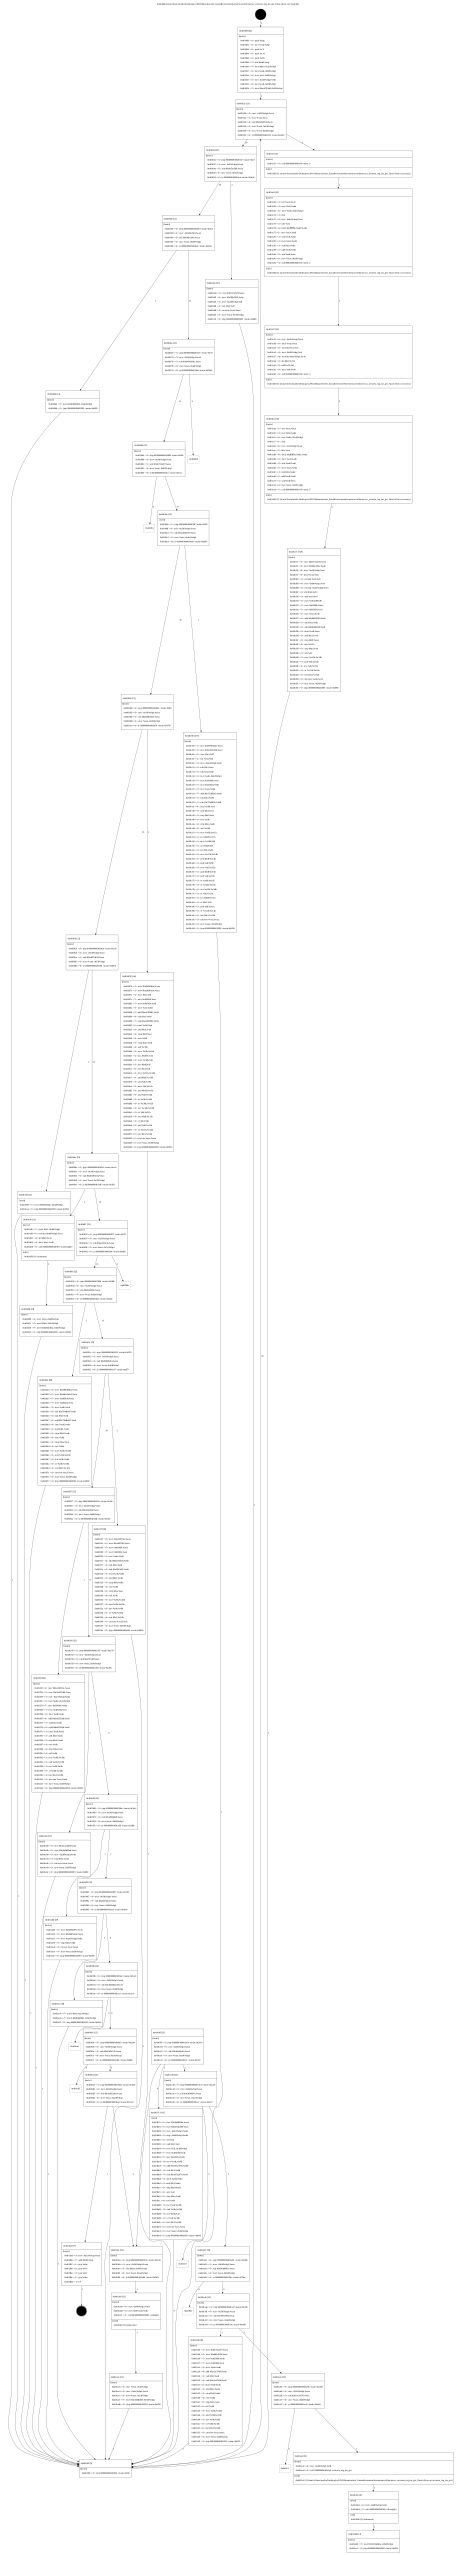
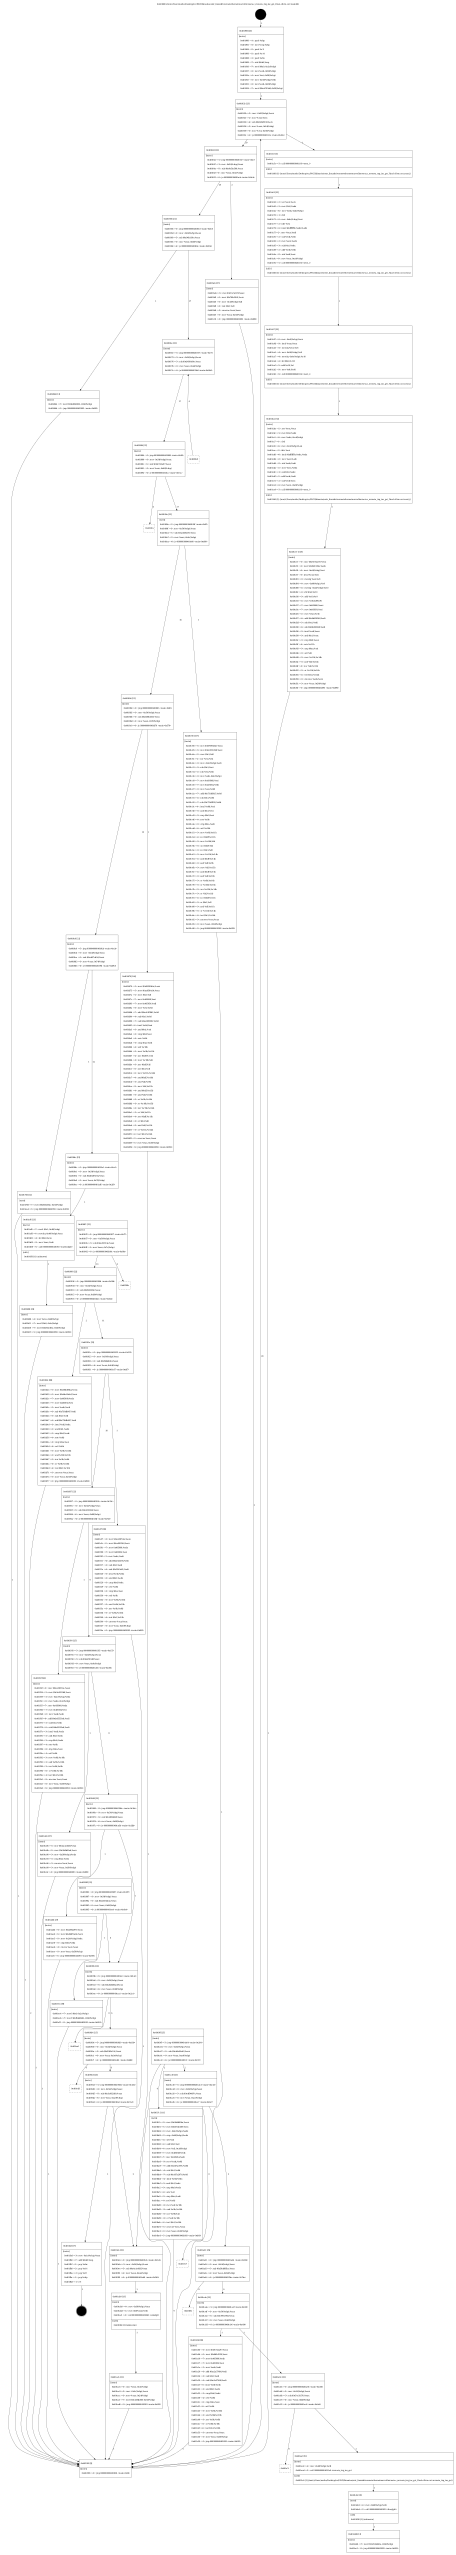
edge "0x40186e [22]" -> "0x40206d": reversed
edge "0x4018dc [22]" -> "0x4018f2 [22]": removed, label "13"
edge "0x401969 [25]" -> "0x401982 [25]": now "0x401969 [25]" -> "0x40199b [25]"
